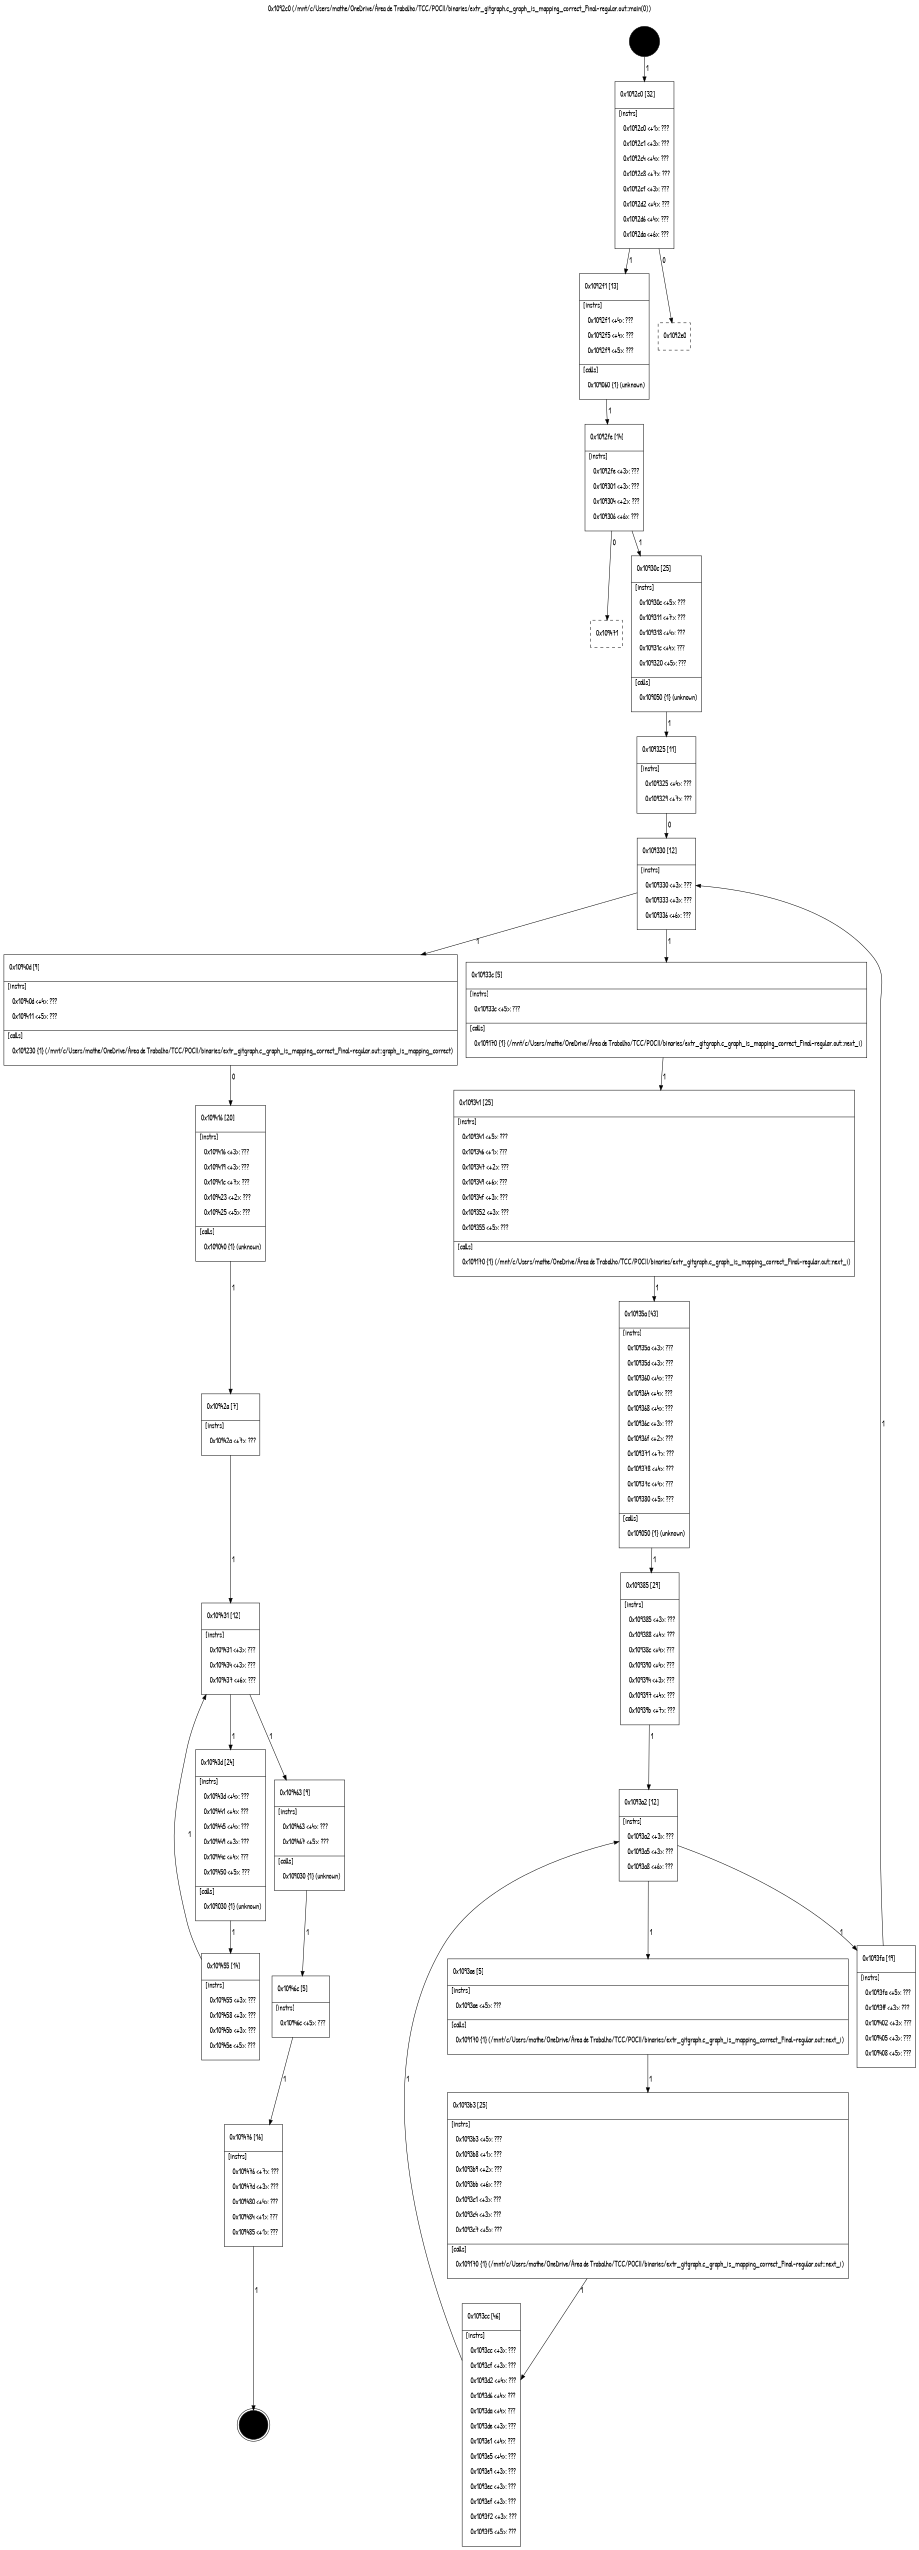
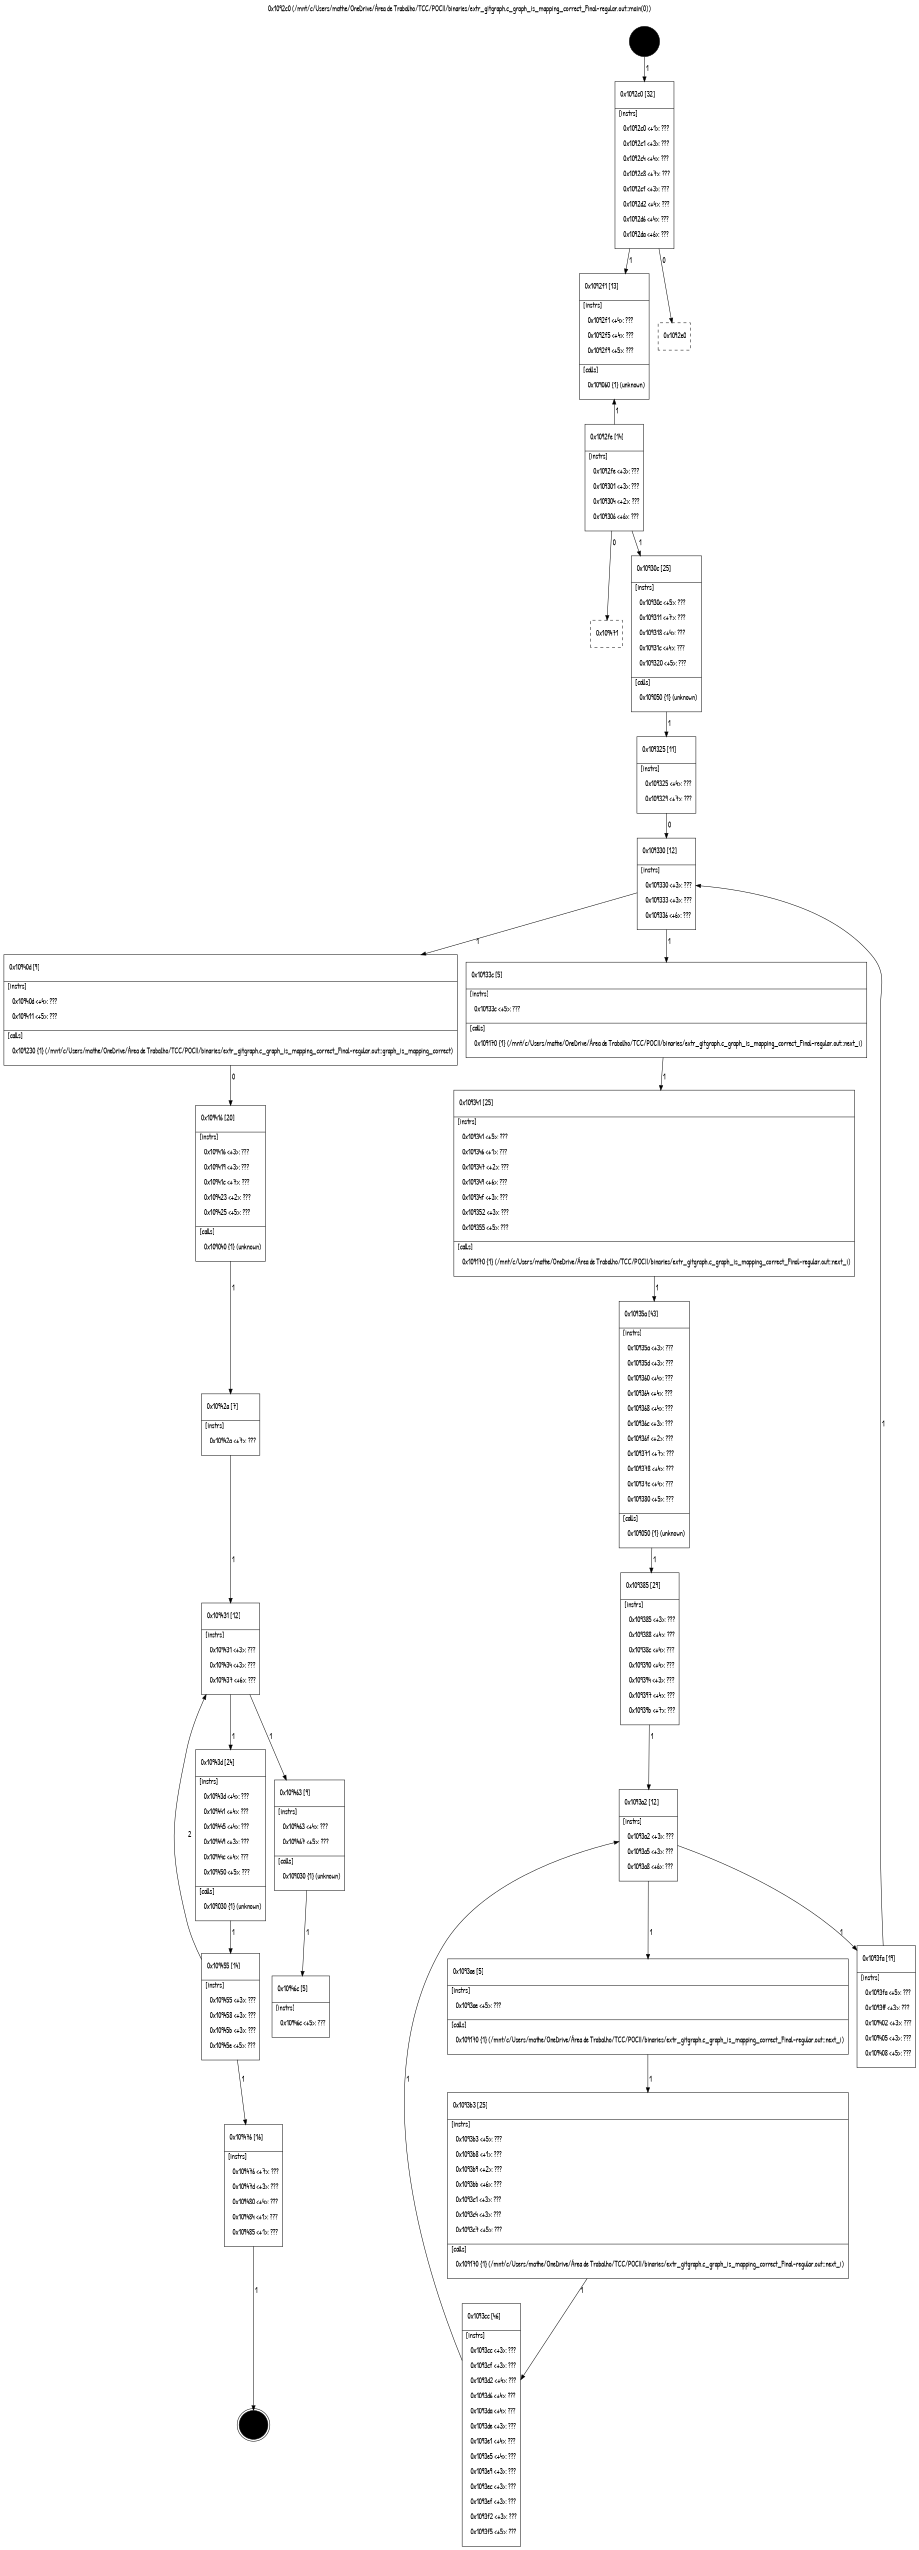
edge "0x1092f1 [13]" -> "0x1092fe [14]": reversed
edge "0x109455 [14]" -> "0x109431 [12]": label " 1" -> " 2"
edge "0x10946c [5]" -> "0x109476 [16]": now "0x109455 [14]" -> "0x109476 [16]"
